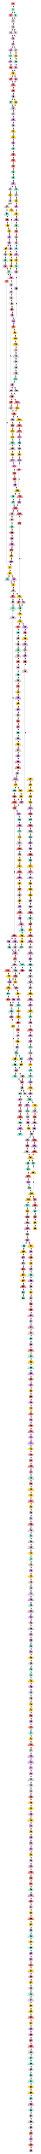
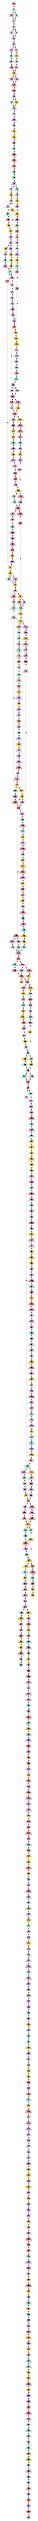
edge "S218" -> "S228": now "S218" -> "S223"
node "S294": added
